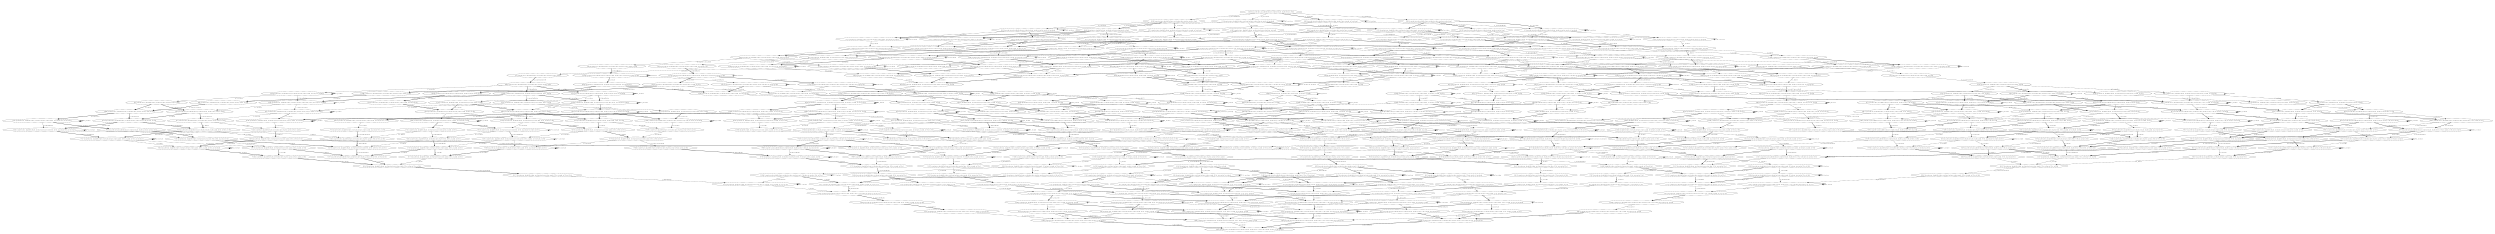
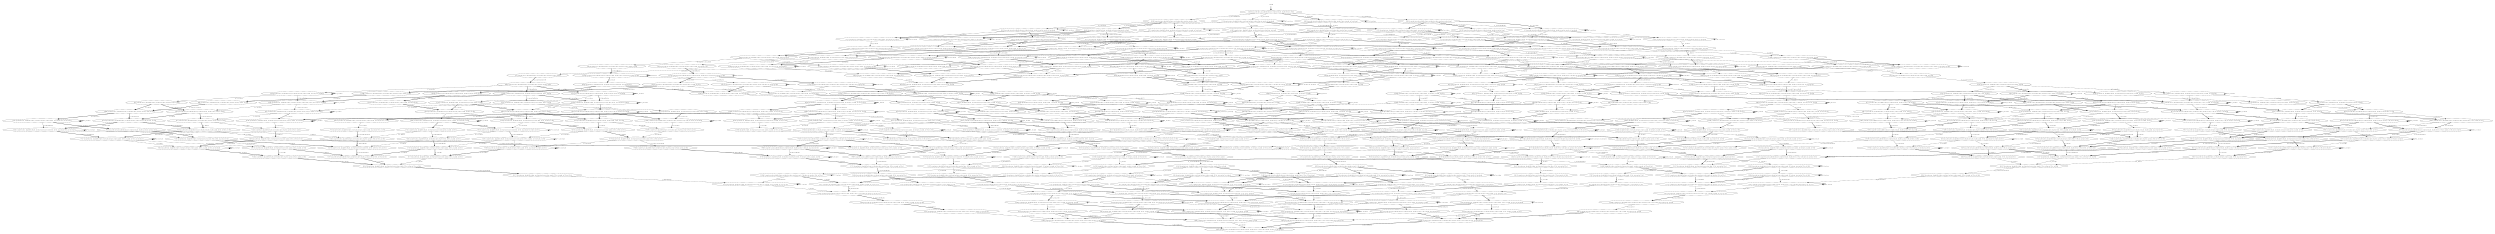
node "_12288": added
edge "36949 [doubleEcriture, ecritureLecture, mutex.free, w.used]" -> "32869 [doubleEcriture, ecritureLecture, mutex.used, w.used]": added, label "r2_verouillerMutex"
